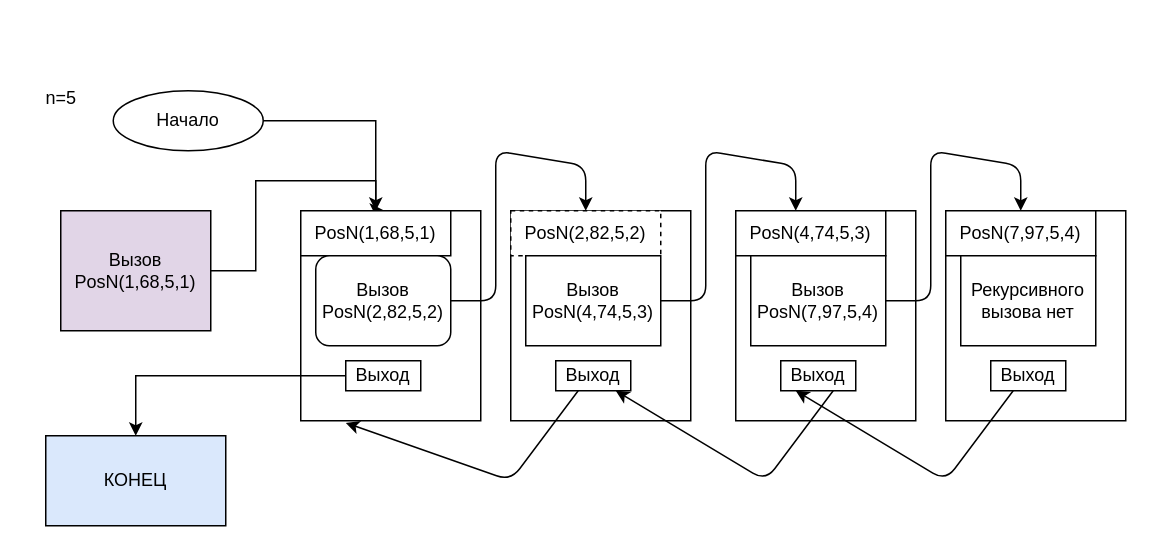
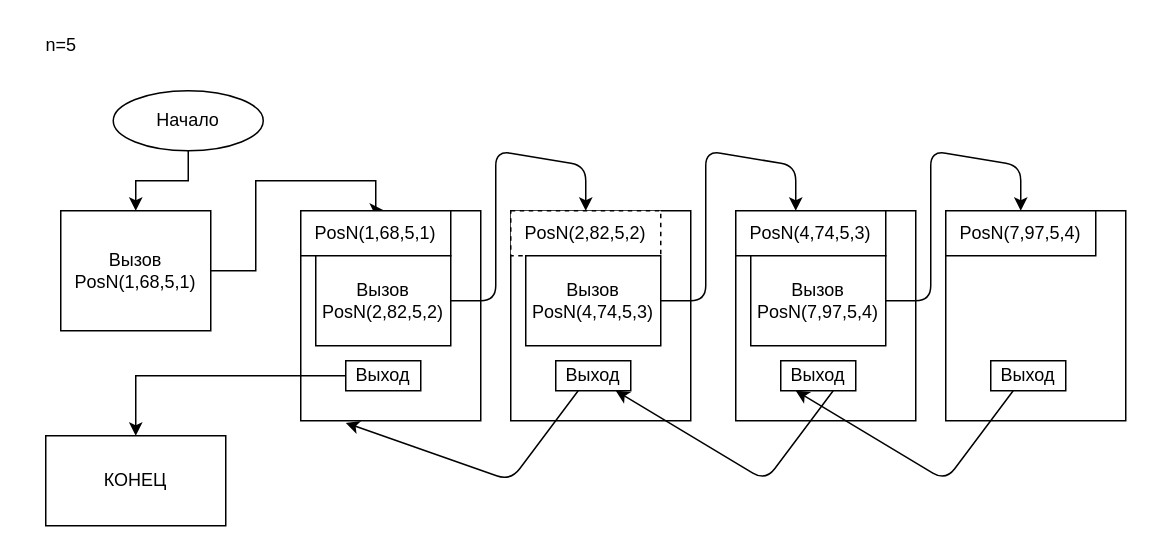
node "n=5": moved (61, 98) -> (61, 46)
edge "Начало" -> "PosN(1,68,5,1)": now "Начало" -> "Вызов PosN(1,68,5,1)"
node "Вызов PosN(1,68,5,1)": fillcolor #e1d5e7 -> #ffffff
node "Вызов PosN(2,82,5,2)": shape rounded rectangle -> rectangle
node "Рекурсивного вызова нет": removed
node "КОНЕЦ": fillcolor #dae8fc -> #ffffff
